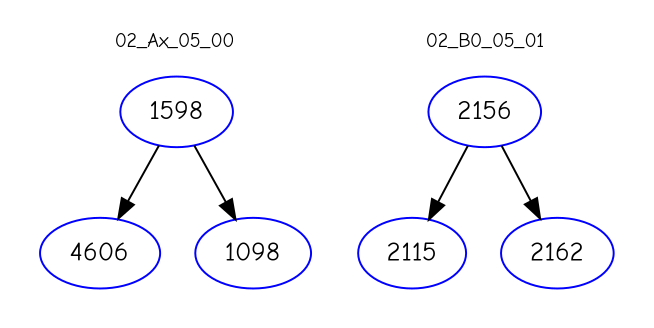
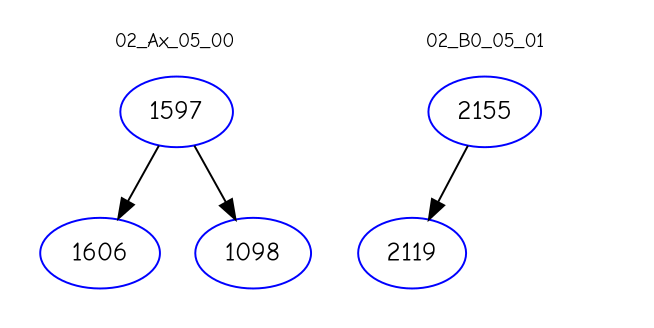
node "1598": label "1598" -> "1597"
node "2156": label "2156" -> "2155"
node "4606": label "4606" -> "1606"
node "2115": label "2115" -> "2119"
node "2162": removed
